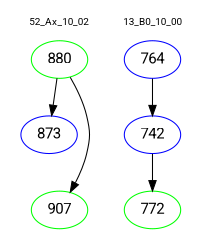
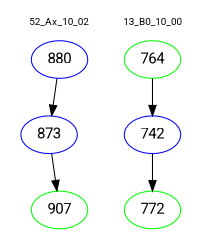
node "880": color green -> blue
node "764": color blue -> green
edge "880" -> "907": now "873" -> "907"
